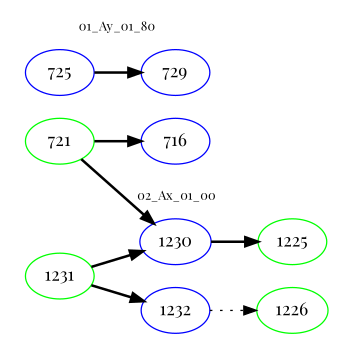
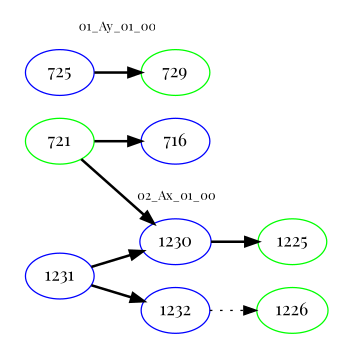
cluster "01_Ay_01_80": label "01_Ay_01_80" -> "01_Ay_01_00"
node "729": color blue -> green
node "1231": color green -> blue
